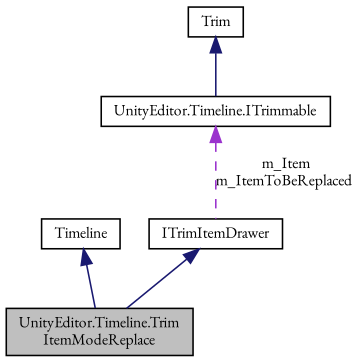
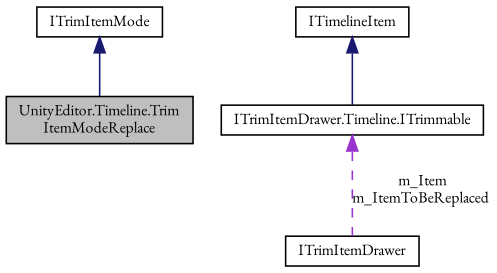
node "Trim": label "Trim" -> "ITimelineItem"
node "UnityEditor.Timeline.ITrimmable": label "UnityEditor.Timeline.ITrimmable" -> "ITrimItemDrawer.Timeline.ITrimmable"
node "Timeline": label "Timeline" -> "ITrimItemMode"
edge "UnityEditor.Timeline.Trim ItemModeReplace" -> "ITrimItemDrawer": removed
